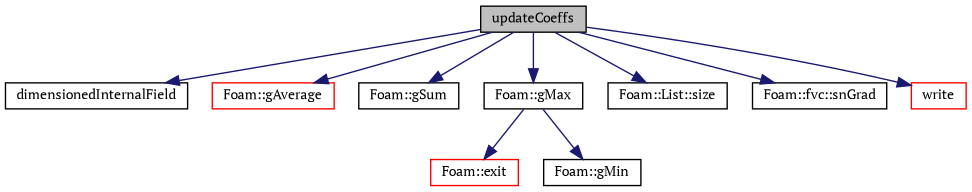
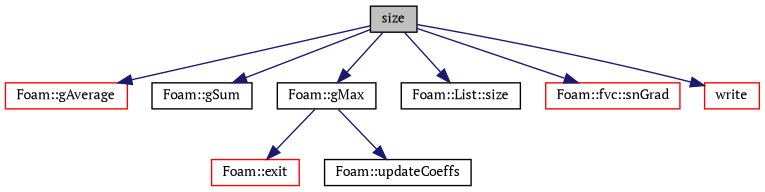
node "updateCoeffs": label "updateCoeffs" -> "size"
node "dimensionedInternalField": removed
node "Foam::fvc::snGrad": color black -> red
node "Foam::gMin": label "Foam::gMin" -> "Foam::updateCoeffs"
